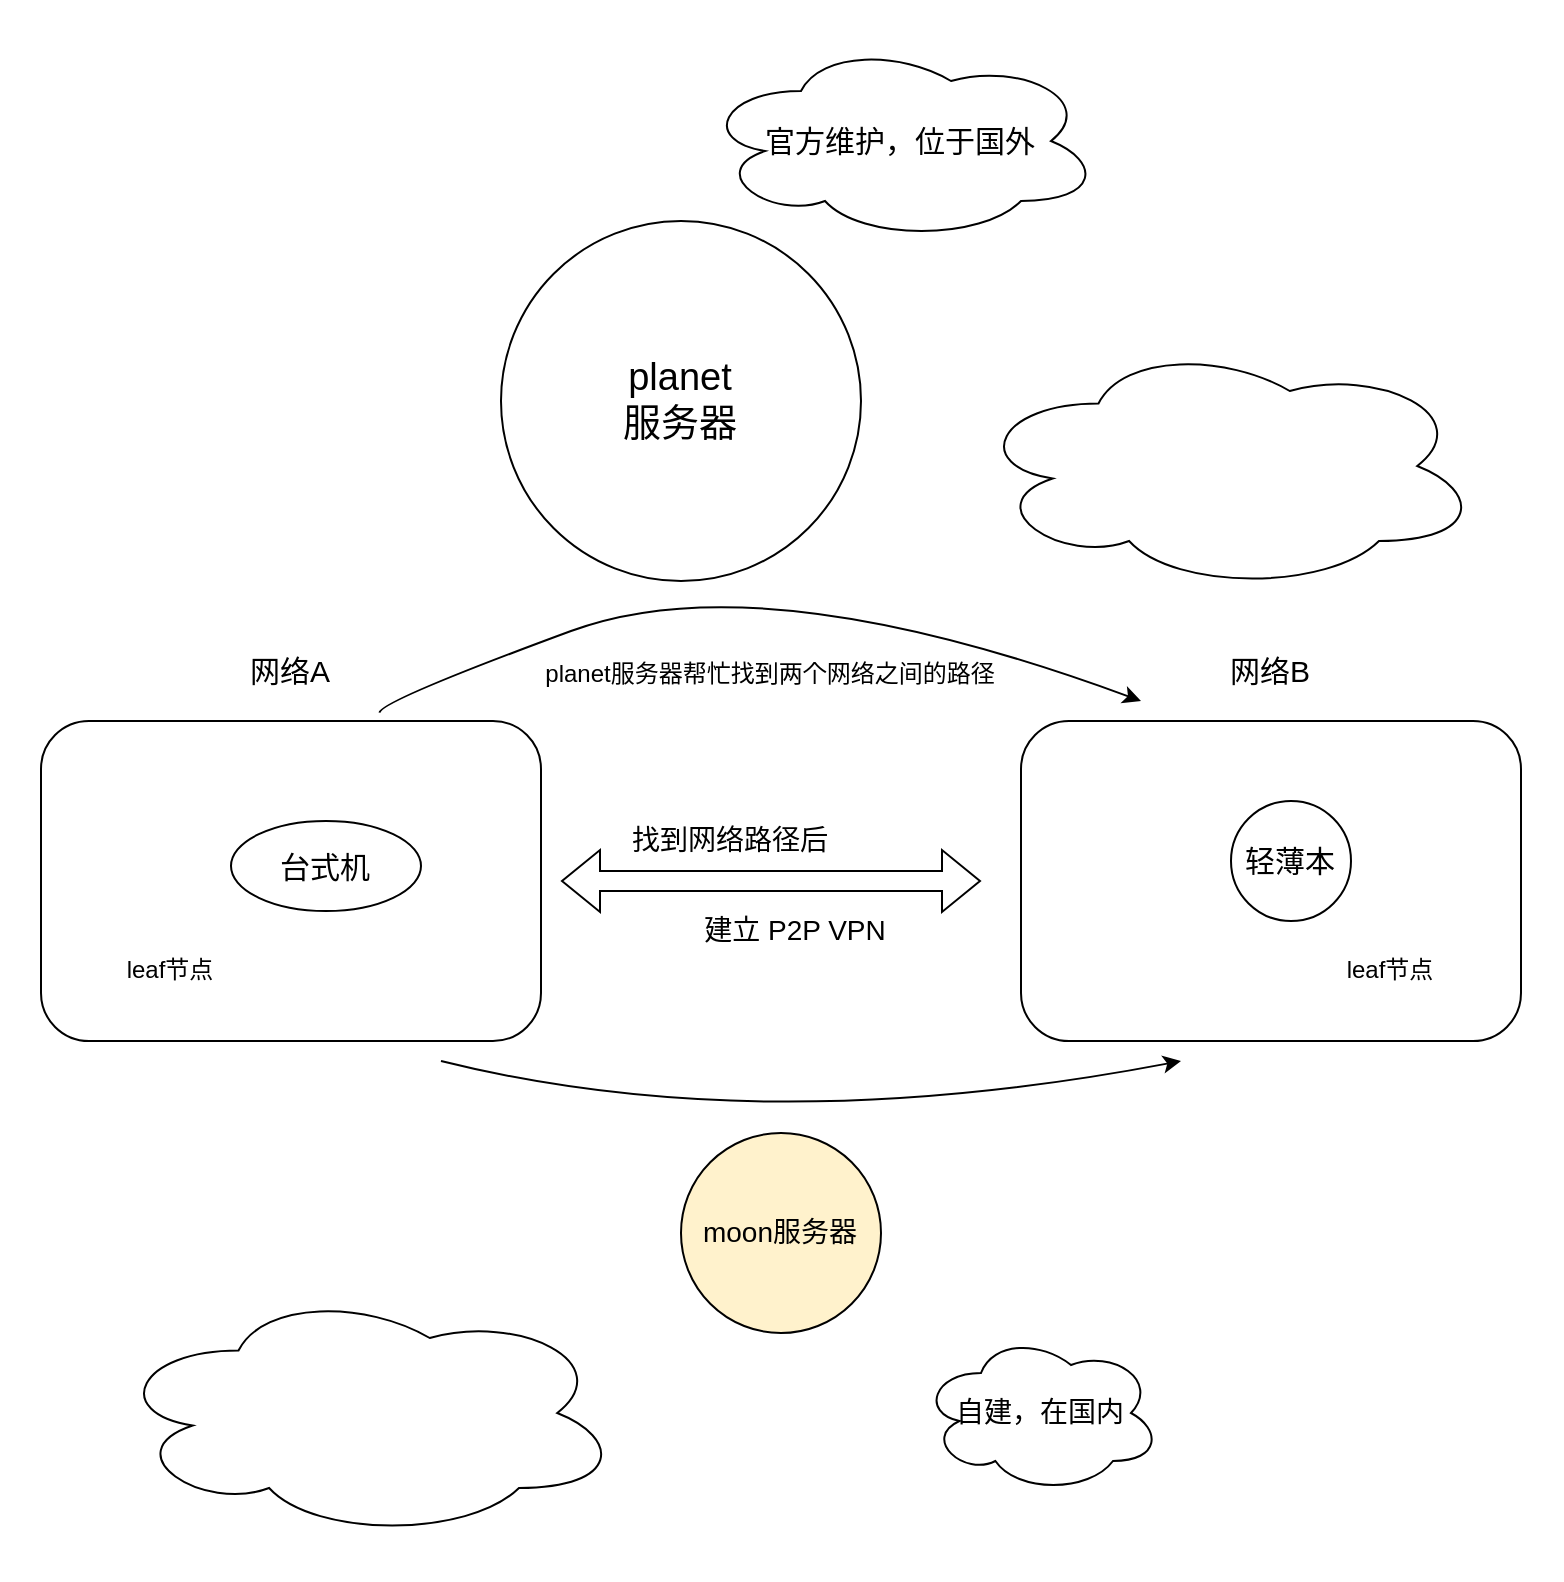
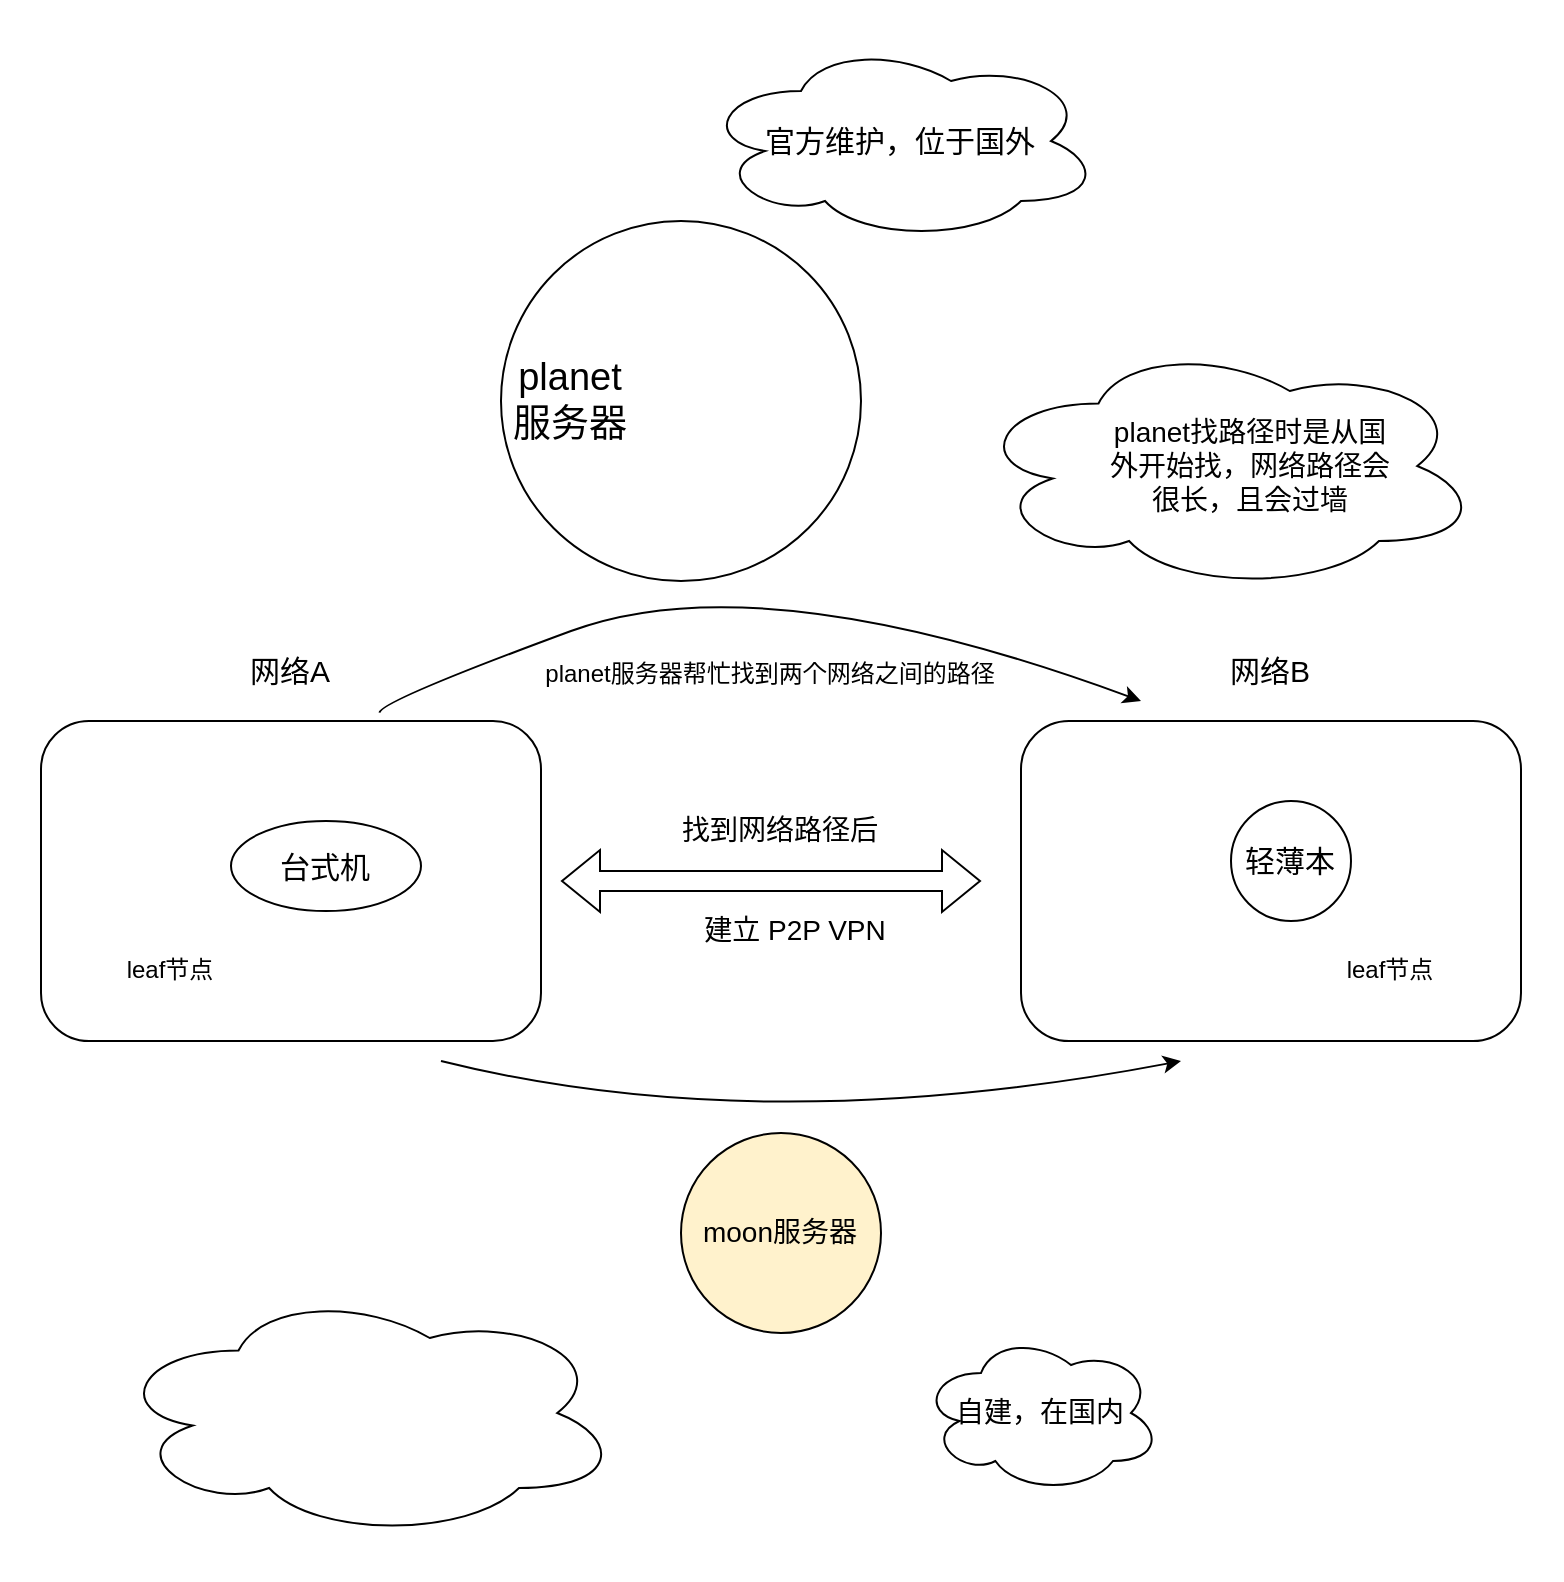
node "planet 服务器": moved (681, 401) -> (571, 401)
node "planet找路径时是从国外开始找，网络路径会很长，且会过墙": added
node "找到网络路径后": moved (731, 841) -> (781, 831)
